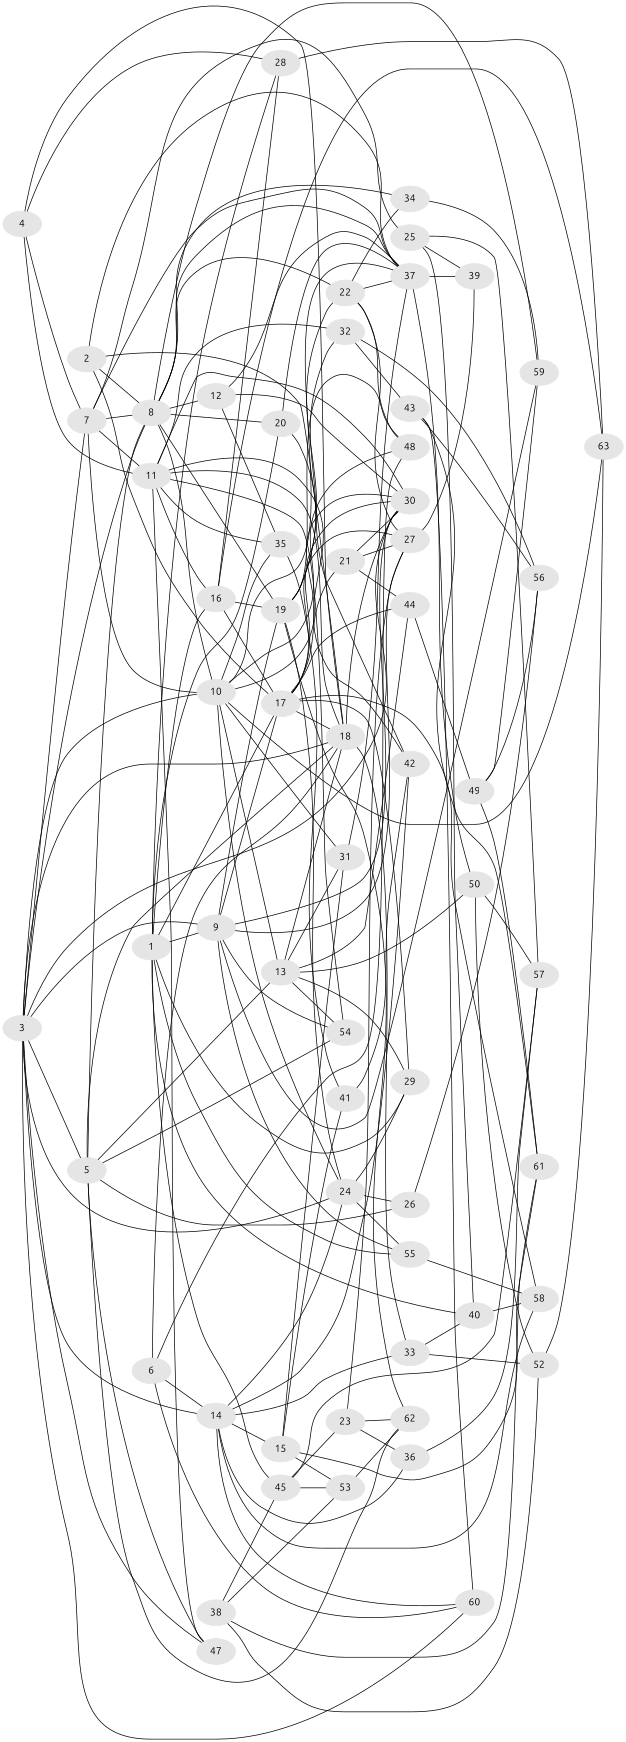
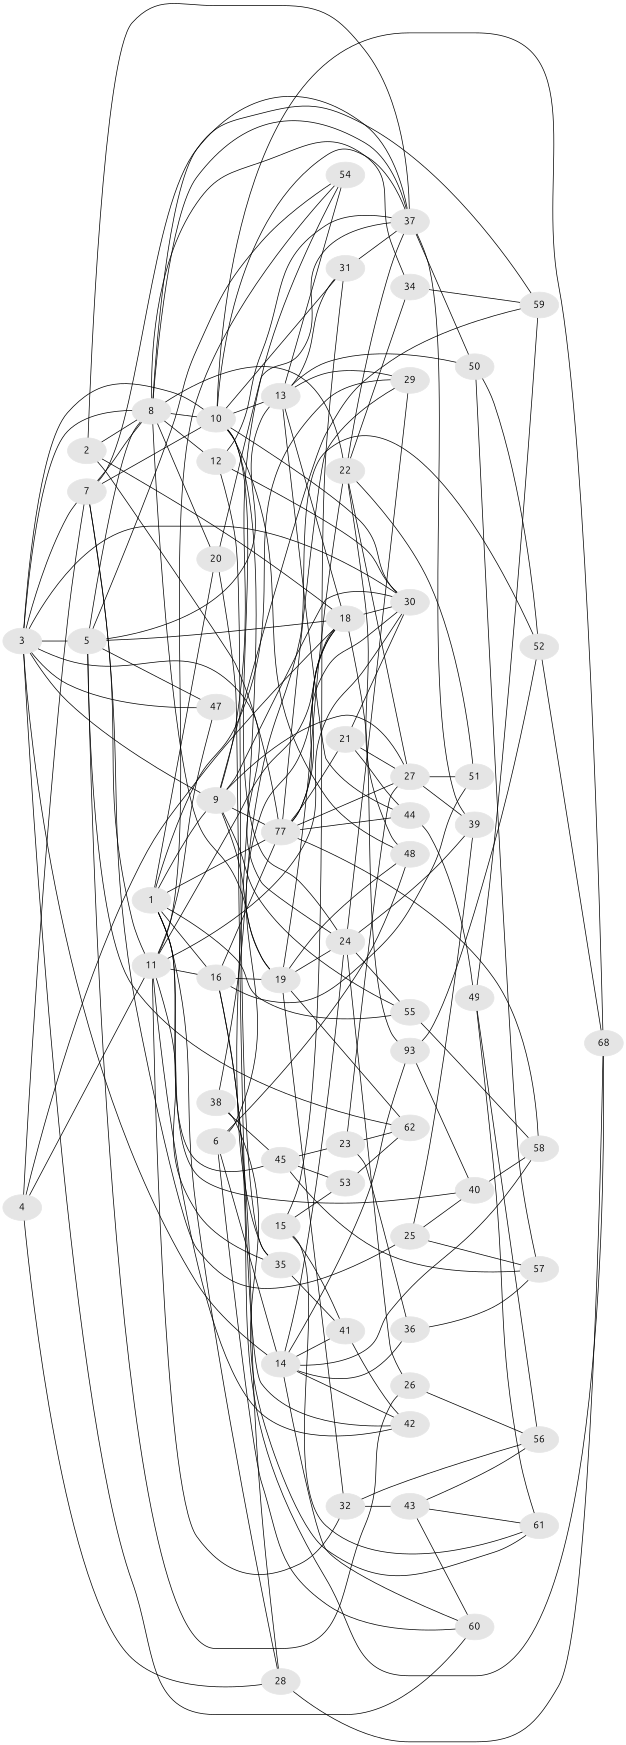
node "63": label "63" -> "68"
node "17": label "17" -> "77"
node "51": added
edge "18" -- "3": removed
edge "39" -- "24": added
node "33": label "33" -> "93"
edge "14" -- "15": now "14" -- "41"
edge "53" -- "38": removed
